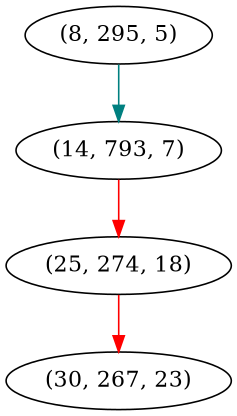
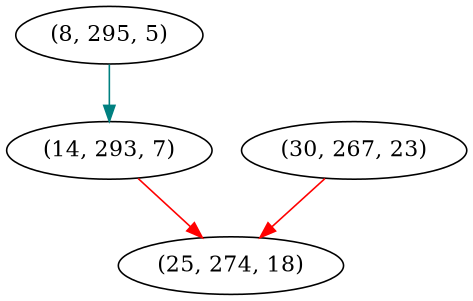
node "(14, 793, 7)": label "(14, 793, 7)" -> "(14, 293, 7)"
edge "(25, 274, 18)" -> "(30, 267, 23)": reversed
